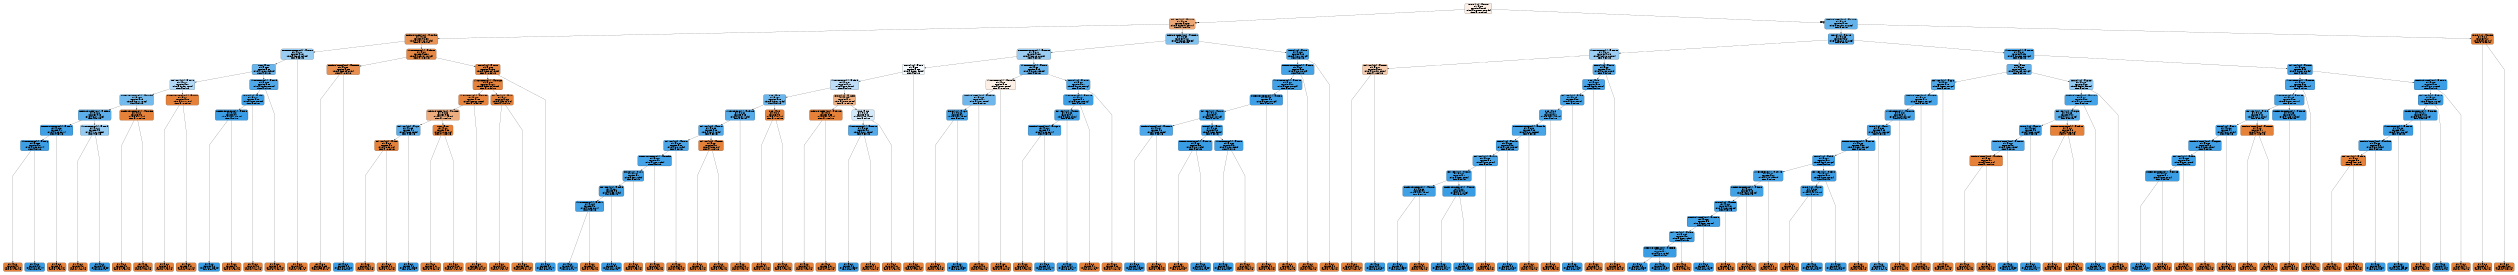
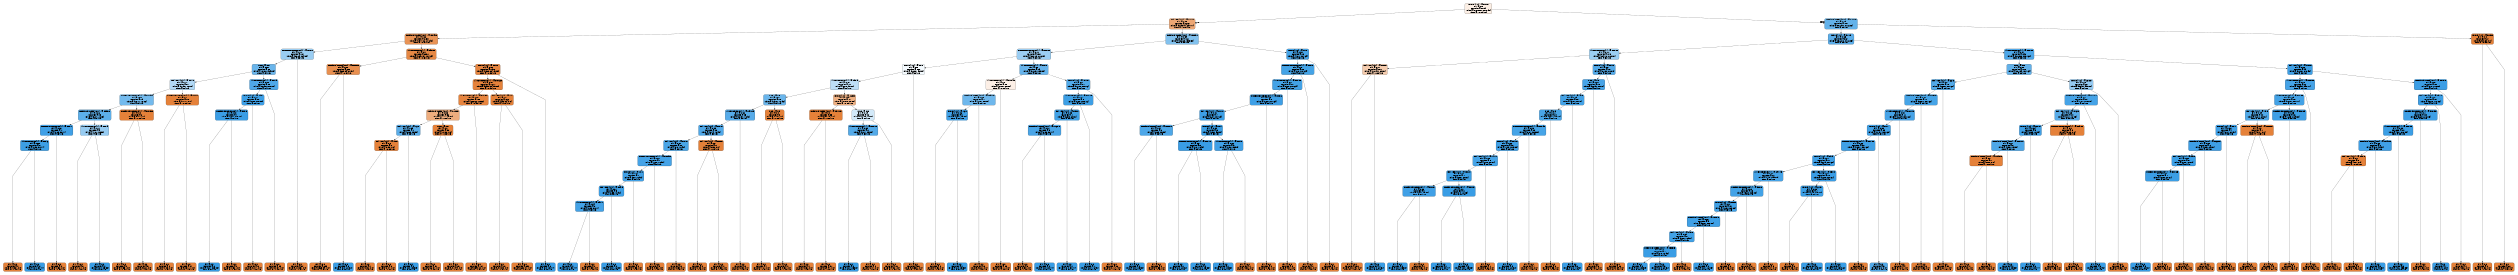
node "gini = 0.0 samples = 4 value = [0.0, 76.92] class = Failure": fillcolor #e58139 -> #399de5
node "gini = 0.0 samples = 2 value = [0.0, 61.54] class = Failure": fillcolor #e58139 -> #399de5
